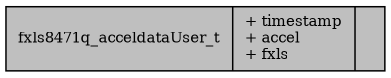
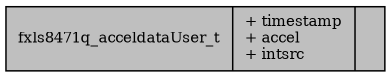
node "fxls8471q_acceldataUser_t": text "+ fxls" -> "+ intsrc"
